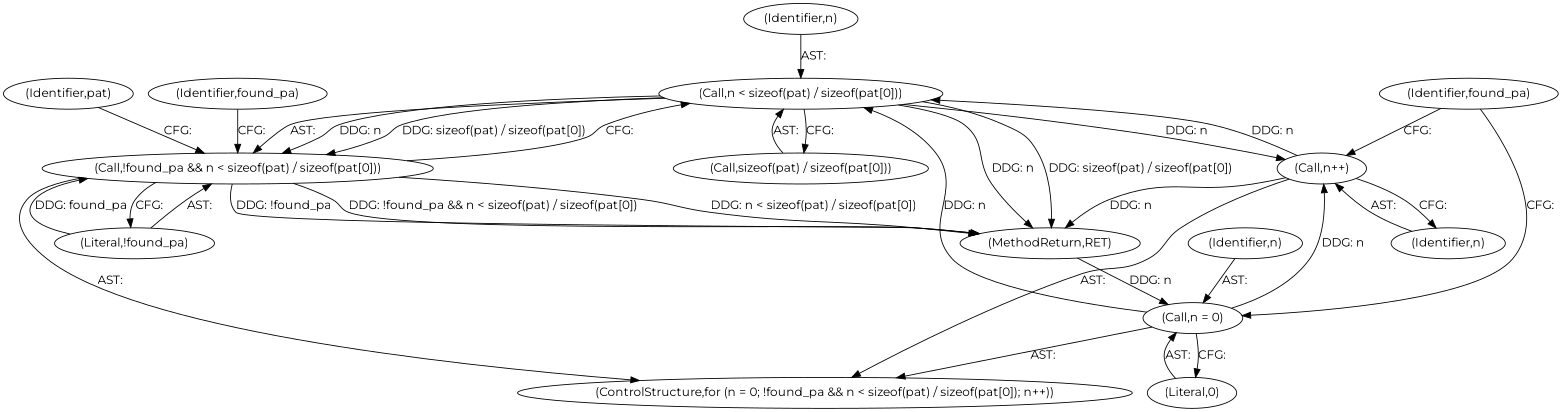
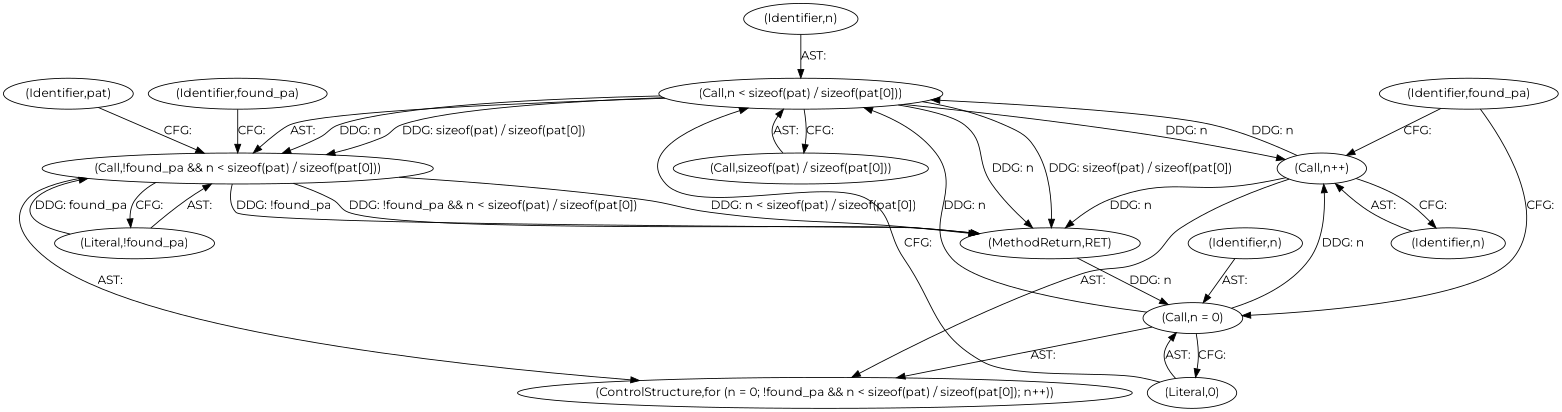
edge "(Call,!found_pa && n < sizeof(pat) / sizeof(pat[0]))" -> "(Call,n < sizeof(pat) / sizeof(pat[0]))": now "(Literal,0)" -> "(Call,n < sizeof(pat) / sizeof(pat[0]))"
